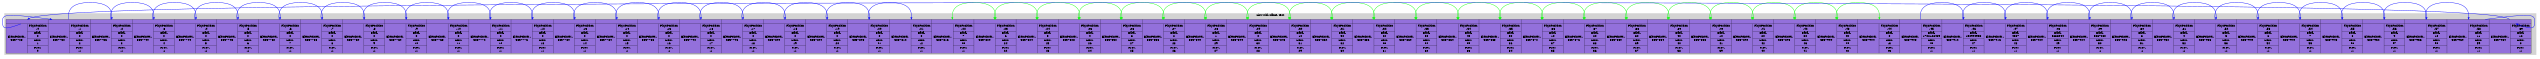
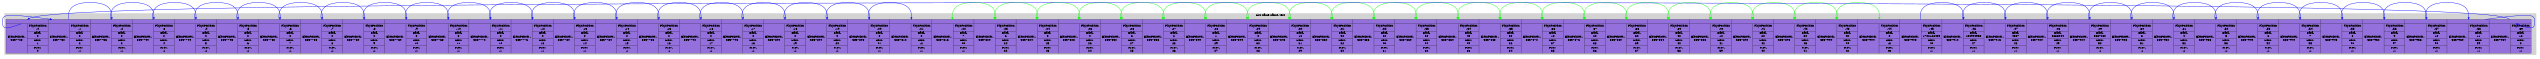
cluster "List with name: test": label "List with name: test" -> "List name name: test"
